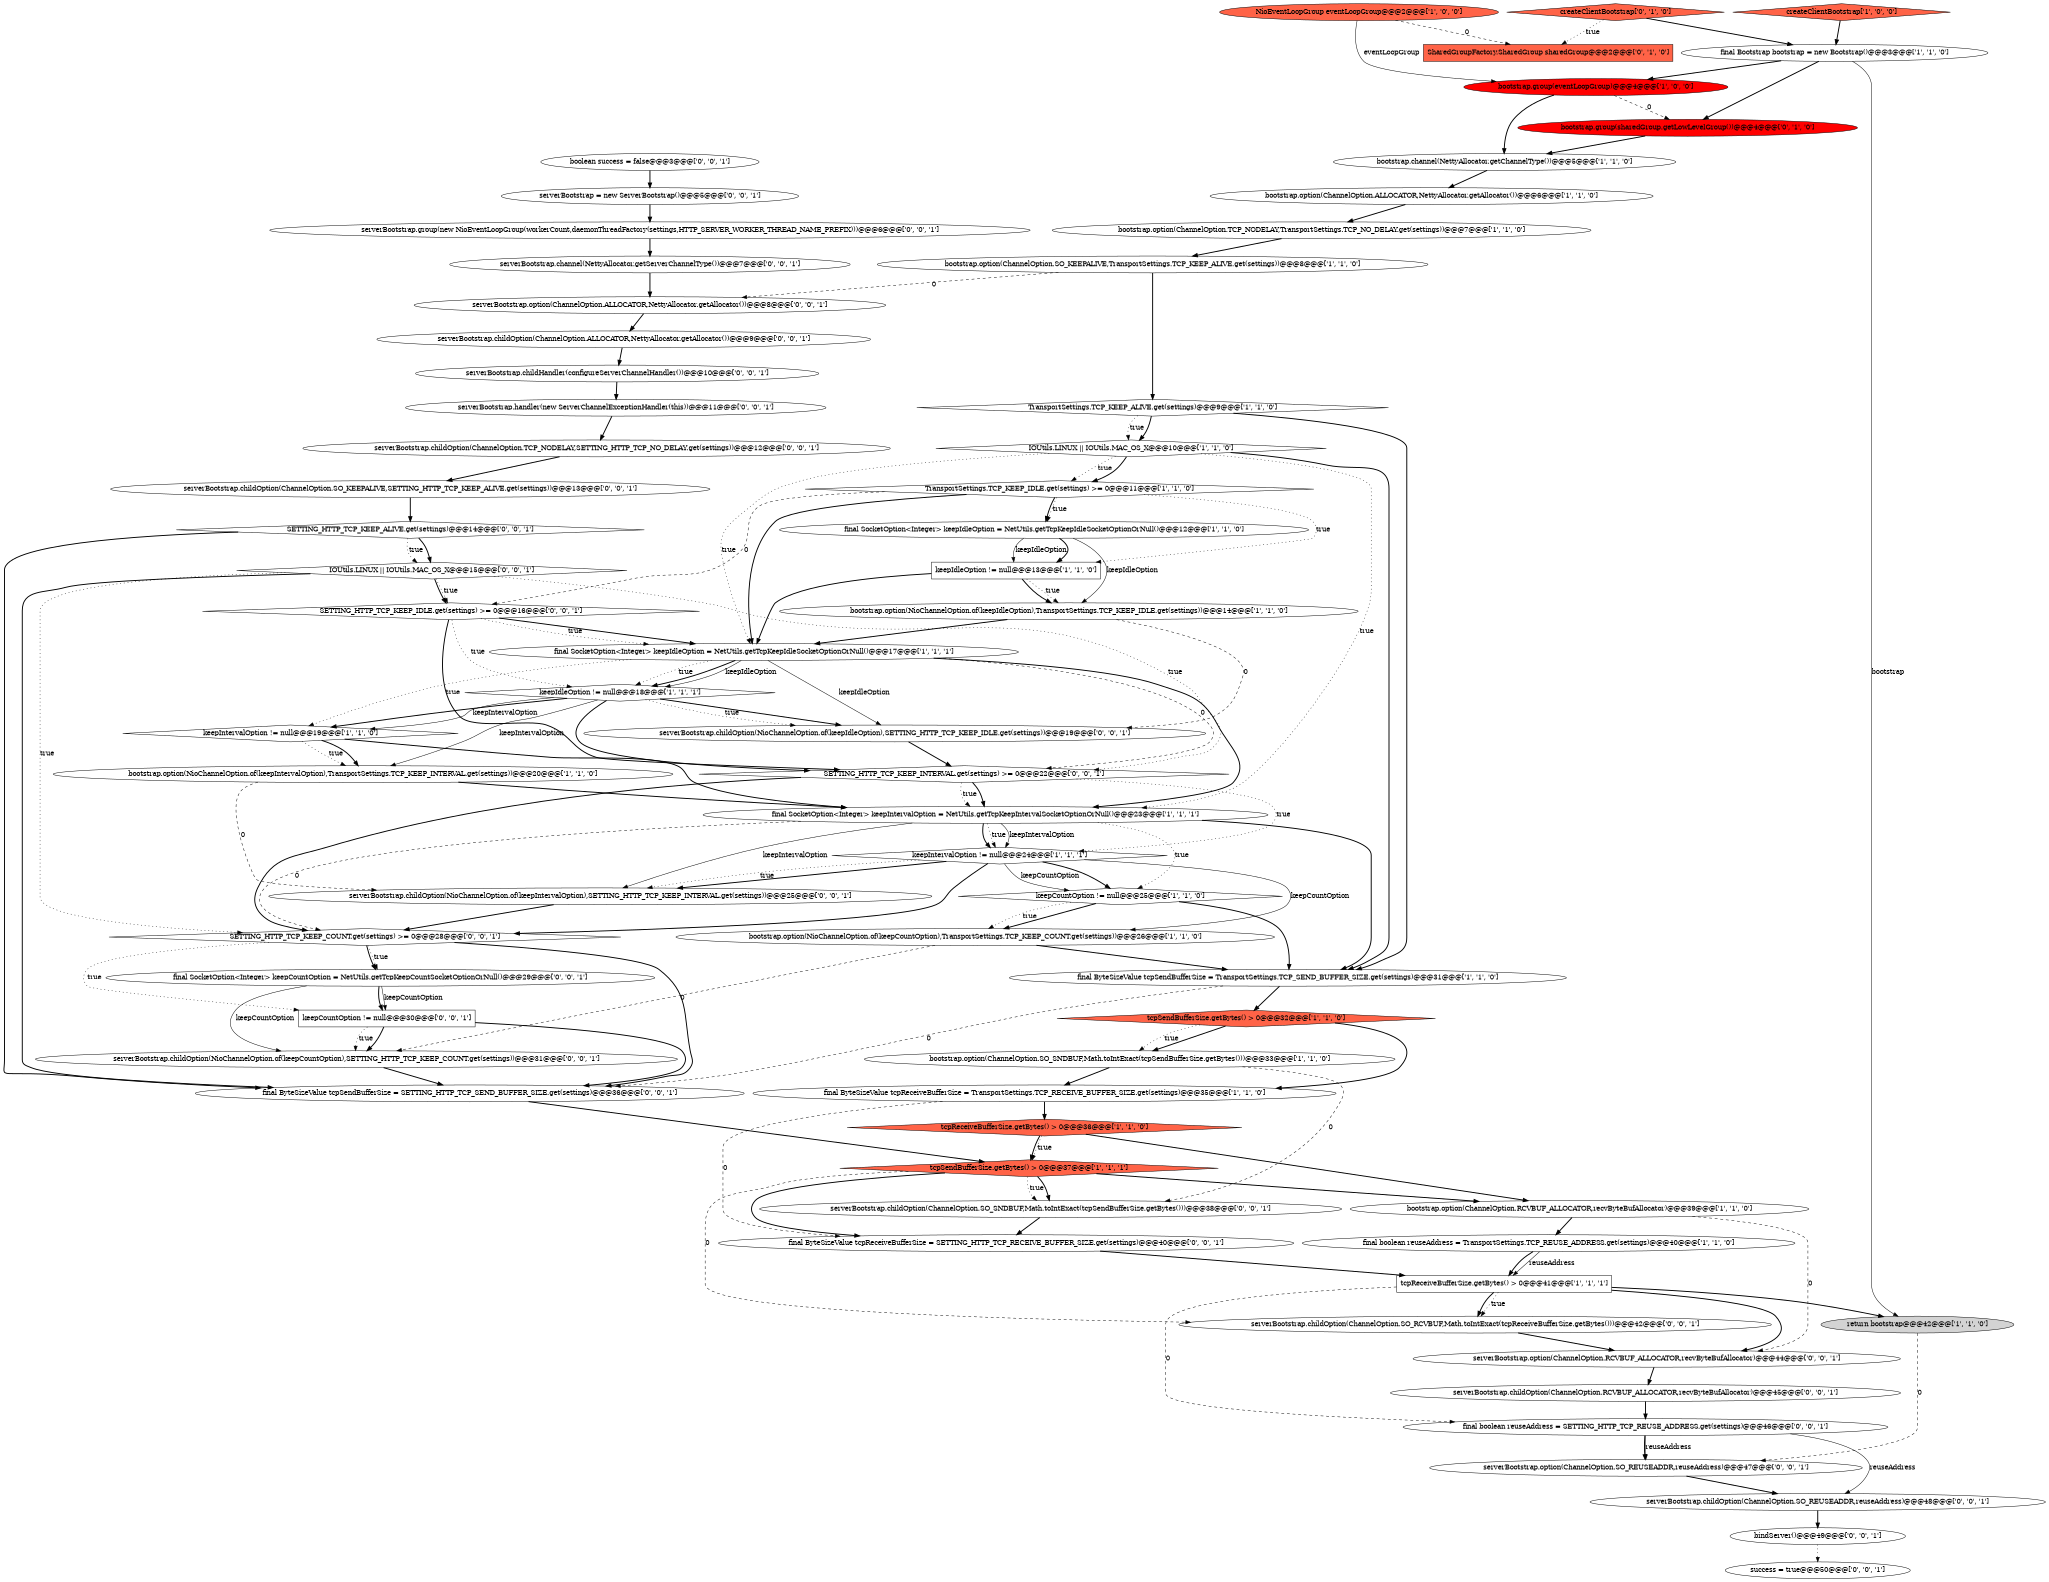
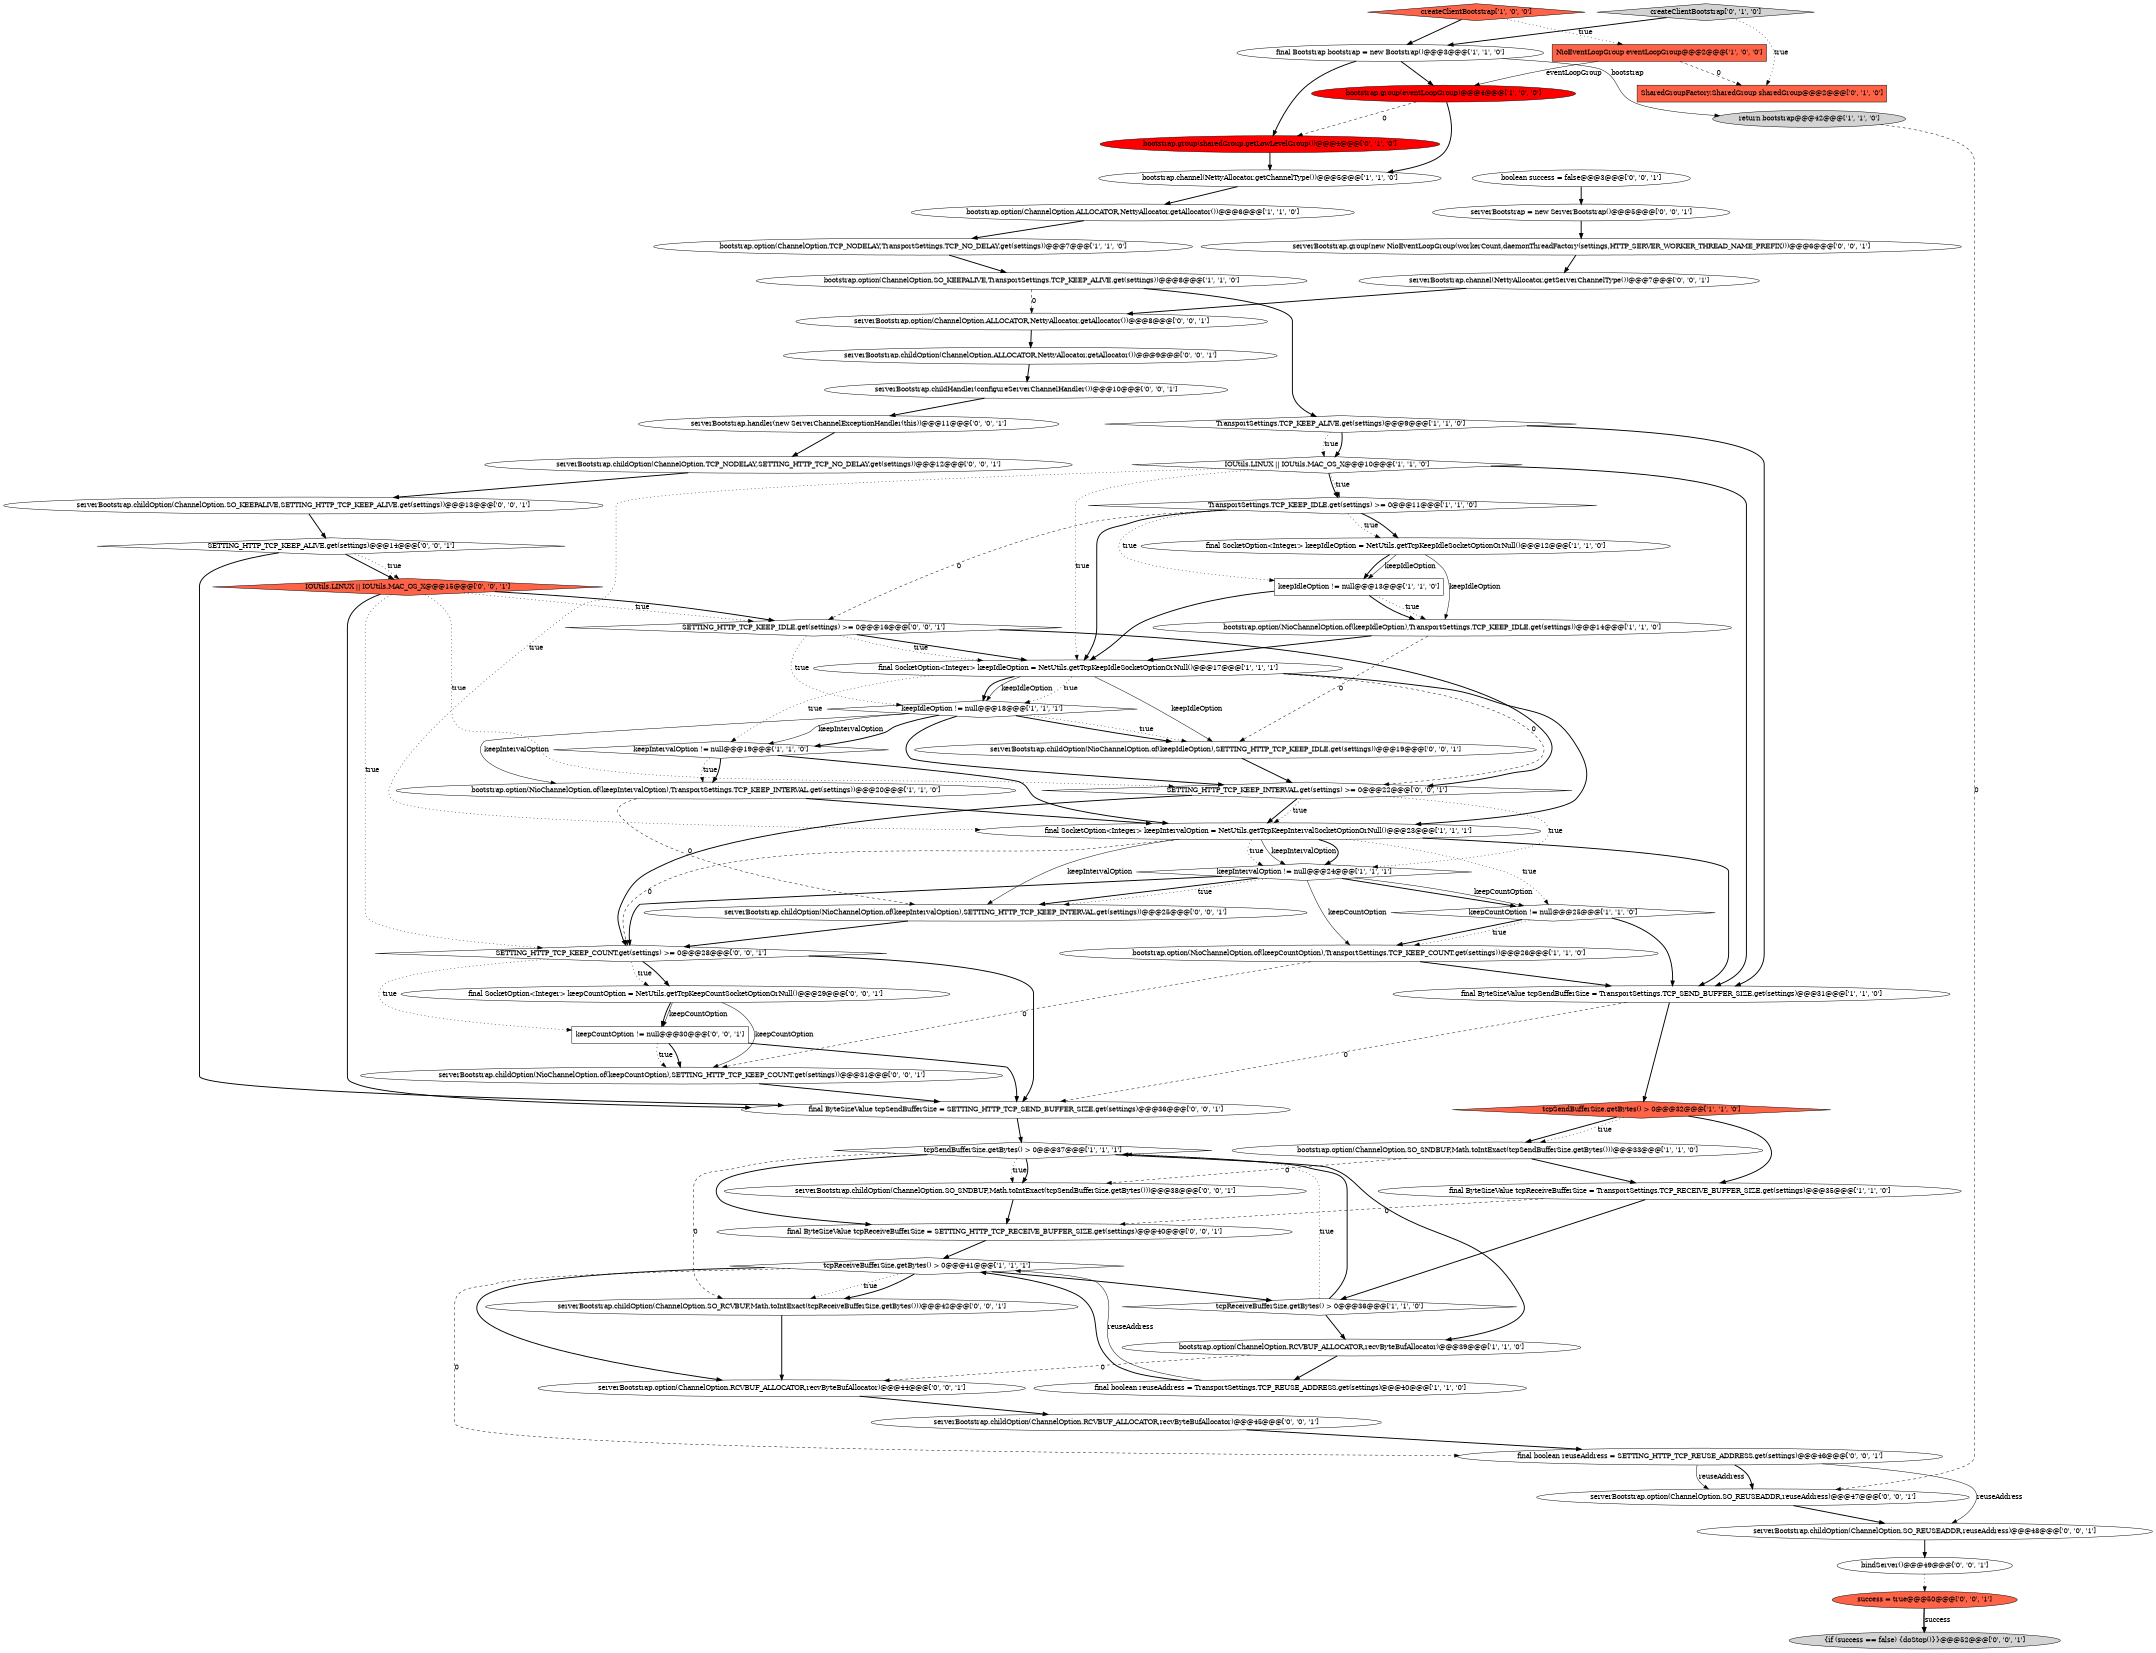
node "NioEventLoopGroup eventLoopGroup@@@2@@@['1', '0', '0']": shape ellipse -> box
node "createClientBootstrap['0', '1', '0']": fillcolor tomato -> lightgray
edge "createClientBootstrap['1', '0', '0']" -> "NioEventLoopGroup eventLoopGroup@@@2@@@['1', '0', '0']": added, label "true"
node "IOUtils.LINUX || IOUtils.MAC_OS_X@@@15@@@['0', '0', '1']": fillcolor white -> tomato
node "tcpReceiveBufferSize.getBytes() > 0@@@36@@@['1', '1', '0']": fillcolor tomato -> white
node "tcpSendBufferSize.getBytes() > 0@@@37@@@['1', '1', '1']": fillcolor tomato -> white
node "tcpReceiveBufferSize.getBytes() > 0@@@41@@@['1', '1', '1']": shape box -> diamond
edge "tcpReceiveBufferSize.getBytes() > 0@@@41@@@['1', '1', '1']" -> "return bootstrap@@@42@@@['1', '1', '0']": now "tcpReceiveBufferSize.getBytes() > 0@@@41@@@['1', '1', '1']" -> "tcpReceiveBufferSize.getBytes() > 0@@@36@@@['1', '1', '0']"
node "success = true@@@50@@@['0', '0', '1']": fillcolor white -> tomato
node "{if (success == false) {doStop()}}@@@52@@@['0', '0', '1']": added
